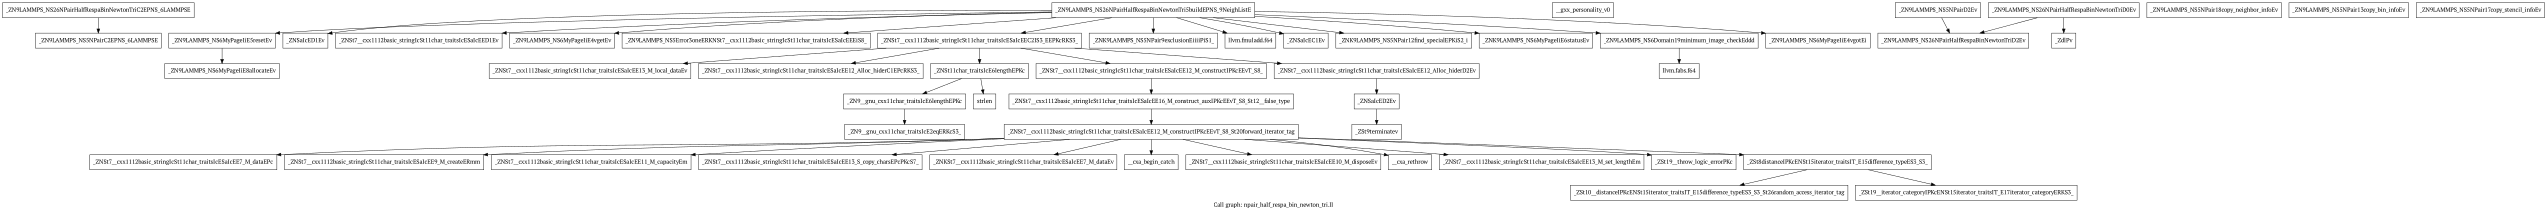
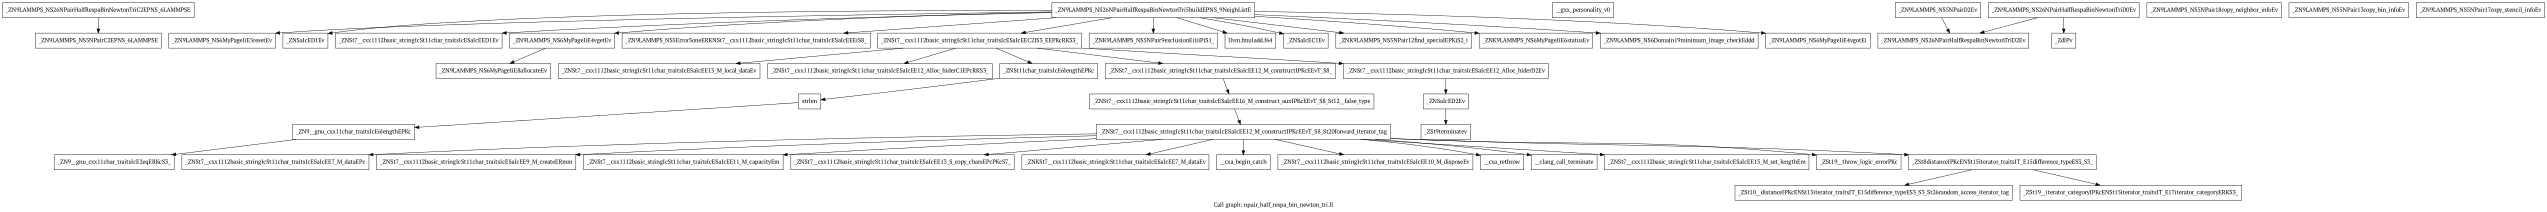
edge "_ZN9LAMMPS_NS6MyPageIiE5resetEv" -> "_ZN9LAMMPS_NS6MyPageIiE8allocateEv": now "_ZN9LAMMPS_NS6MyPageIiE4vgetEv" -> "_ZN9LAMMPS_NS6MyPageIiE8allocateEv"
node "llvm.fabs.f64": removed
edge "_ZNSt11char_traitsIcE6lengthEPKc" -> "_ZN9__gnu_cxx11char_traitsIcE6lengthEPKc": now "strlen" -> "_ZN9__gnu_cxx11char_traitsIcE6lengthEPKc"
node "__clang_call_terminate": added
